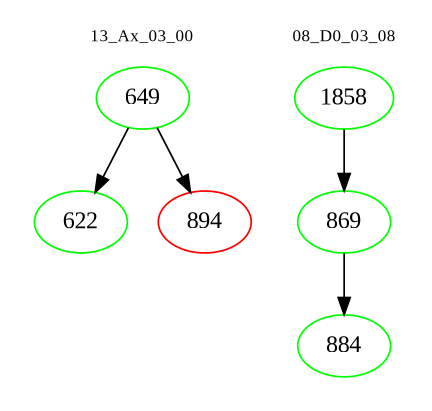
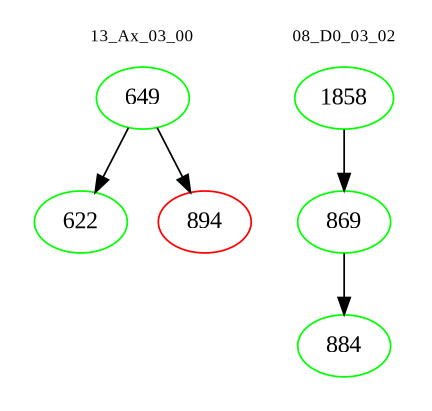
cluster "08_D0_03_08": label "08_D0_03_08" -> "08_D0_03_02"
